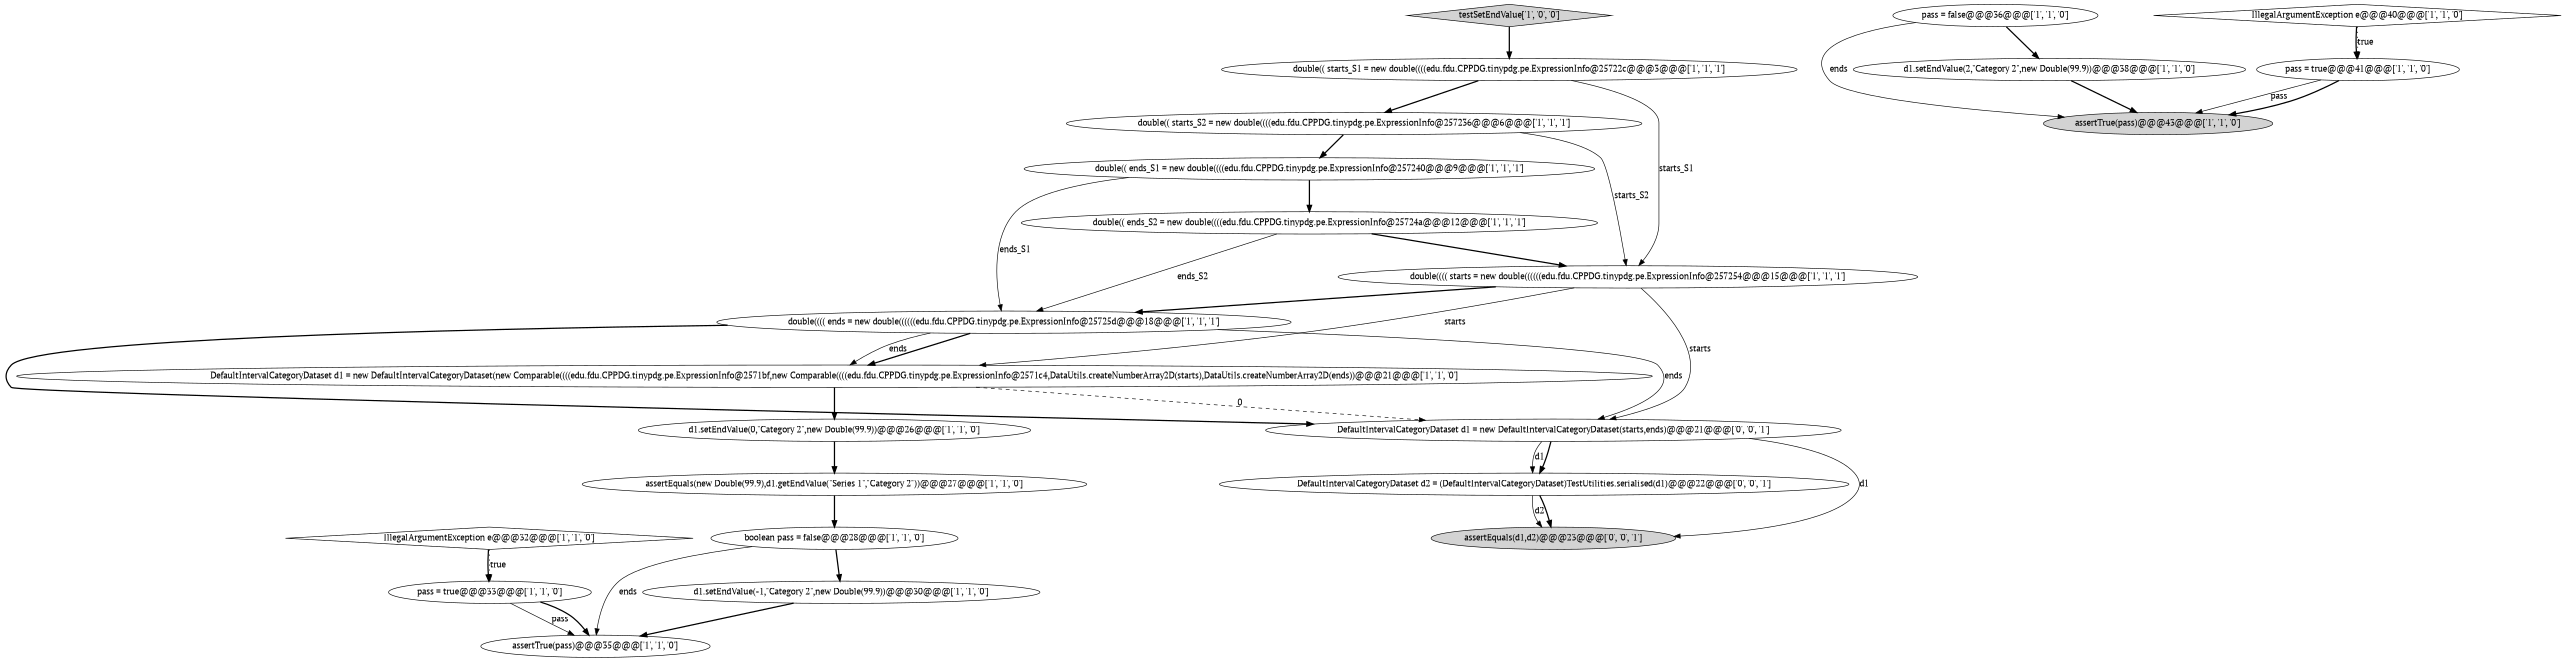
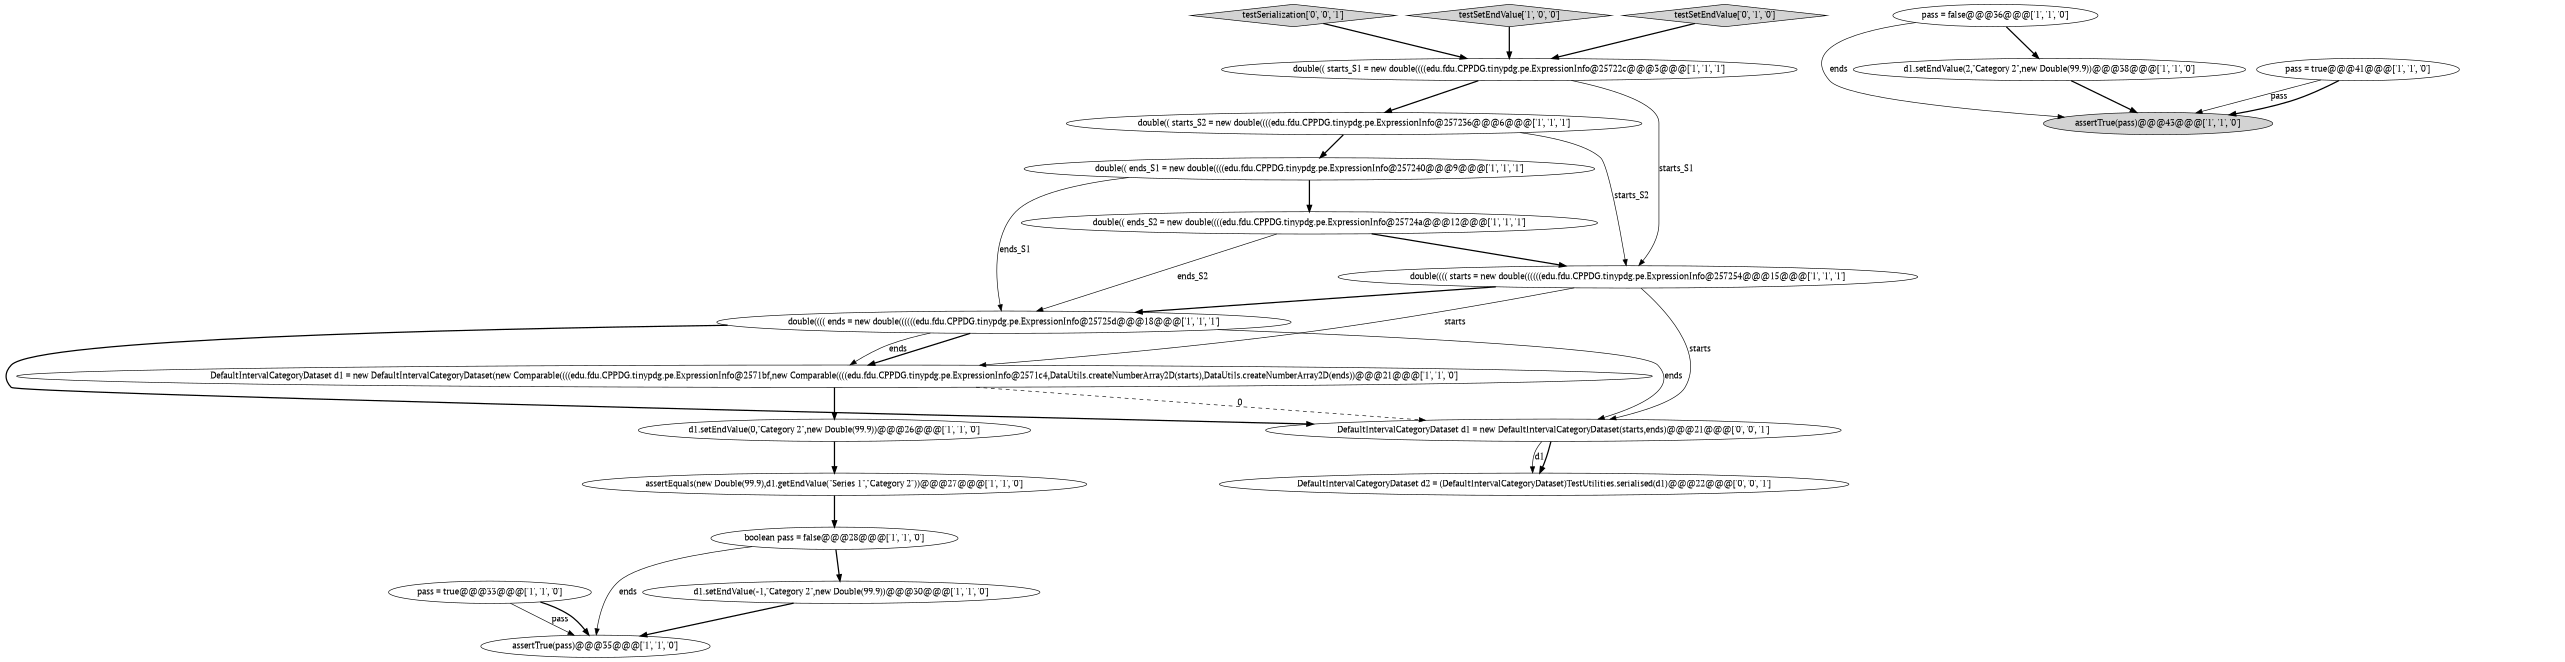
node "testSerialization['0', '0', '1']": added
node "testSetEndValue['0', '1', '0']": added
node "IllegalArgumentException e@@@40@@@['1', '1', '0']": removed
node "IllegalArgumentException e@@@32@@@['1', '1', '0']": removed
node "assertEquals(d1,d2)@@@23@@@['0', '0', '1']": removed
